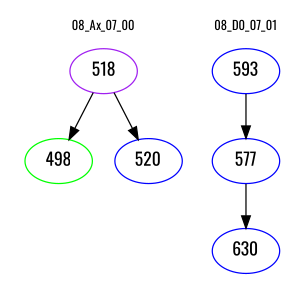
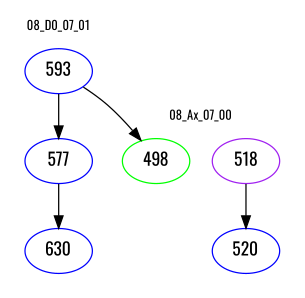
edge "518" -> "498": now "593" -> "498"
